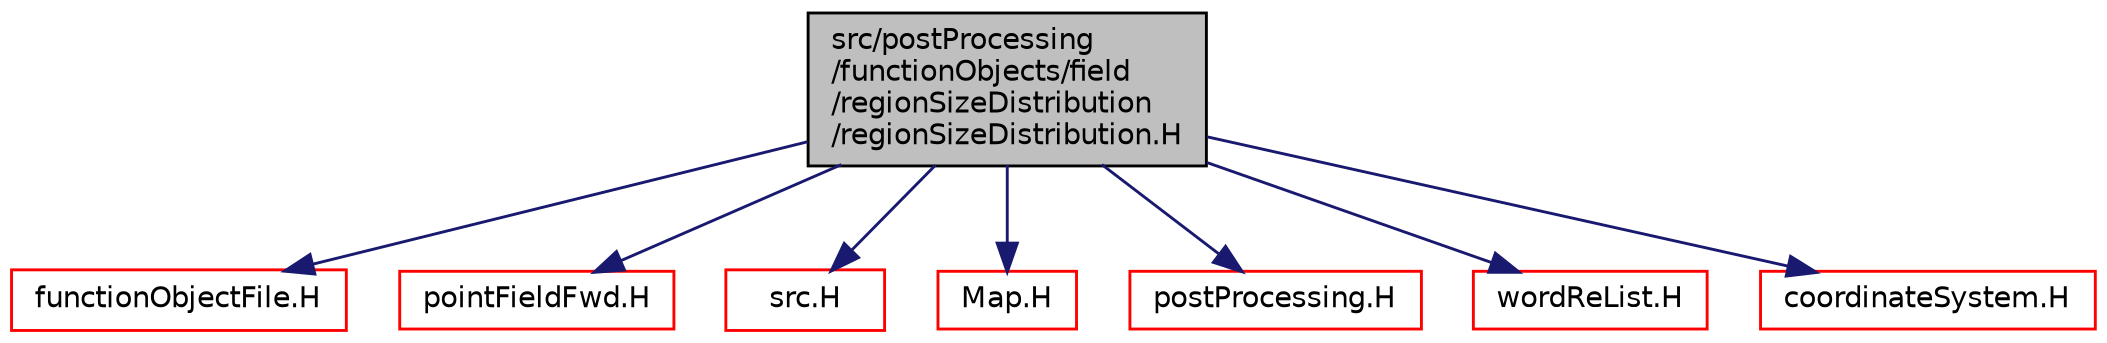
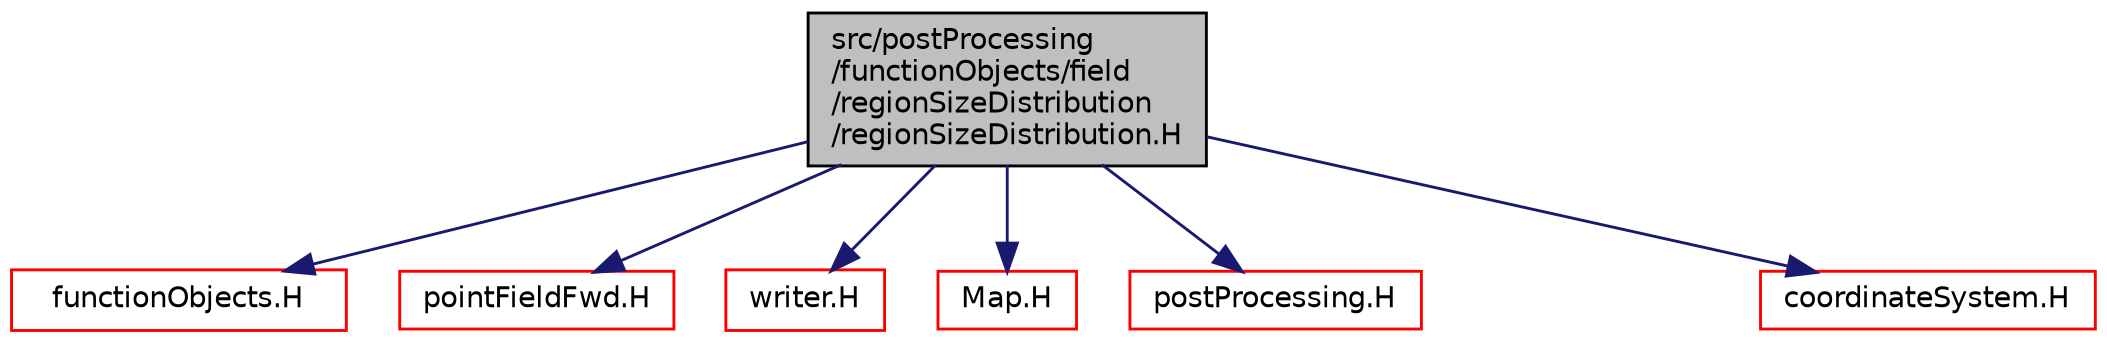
node "functionObjectFile.H": label "functionObjectFile.H" -> "functionObjects.H"
node "src.H": label "src.H" -> "writer.H"
node "wordReList.H": removed
